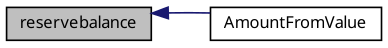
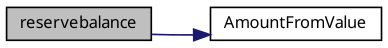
edge "AmountFromValue" -> "reservebalance": reversed
